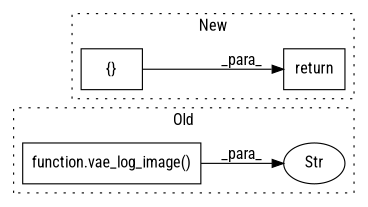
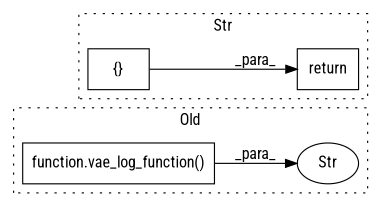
cluster "New": label "New" -> "Str"
node "function.vae_log_image()": label "function.vae_log_image()" -> "function.vae_log_function()"
